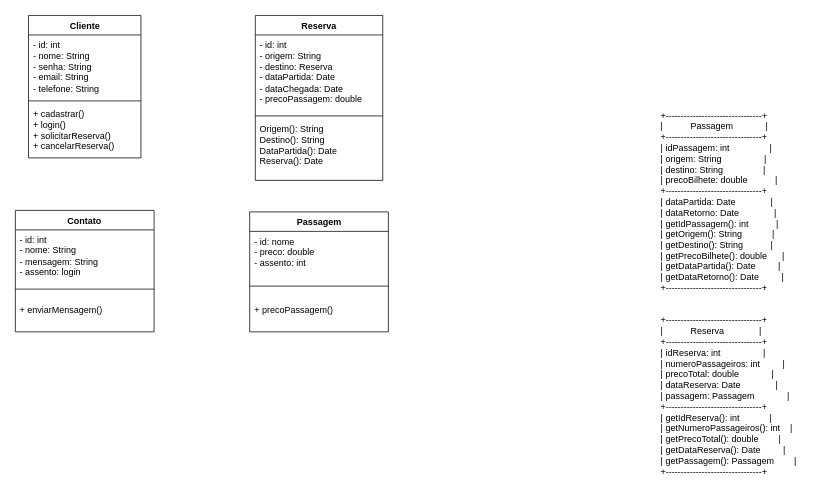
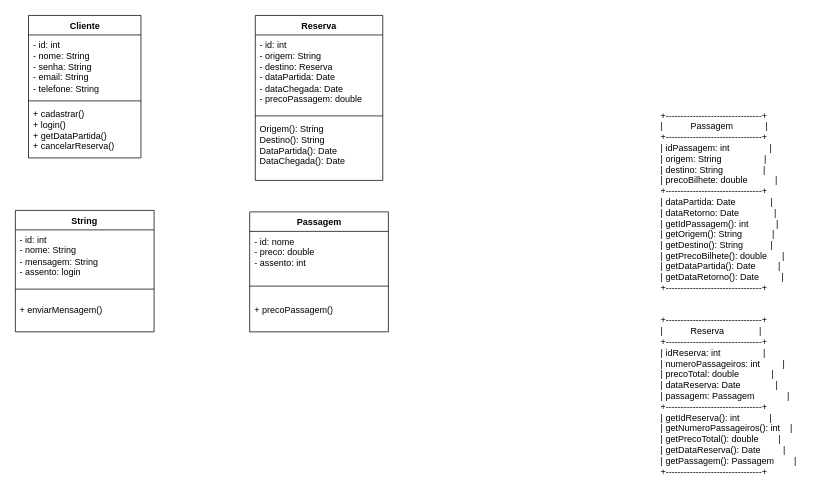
node "+ cadastrar() + login() + solicitarReserva() + cancelarReserva()": label "+ cadastrar() + login() + solicitarReserva() + cancelarReserva()" -> "+ cadastrar() + login() + getDataPartida() + cancelarReserva()"
node "Origem(): String Destino(): String DataPartida(): Date Reserva(): Date": label "Origem(): String Destino(): String DataPartida(): Date Reserva(): Date" -> "Origem(): String Destino(): String DataPartida(): Date DataChegada(): Date"
node "Contato": label "Contato" -> "String"
